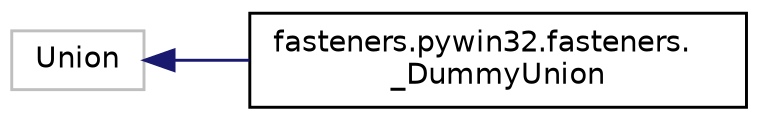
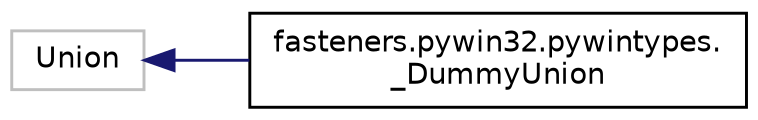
node "fasteners.pywin32.fasteners. _DummyUnion": label "fasteners.pywin32.fasteners. _DummyUnion" -> "fasteners.pywin32.pywintypes. _DummyUnion"
